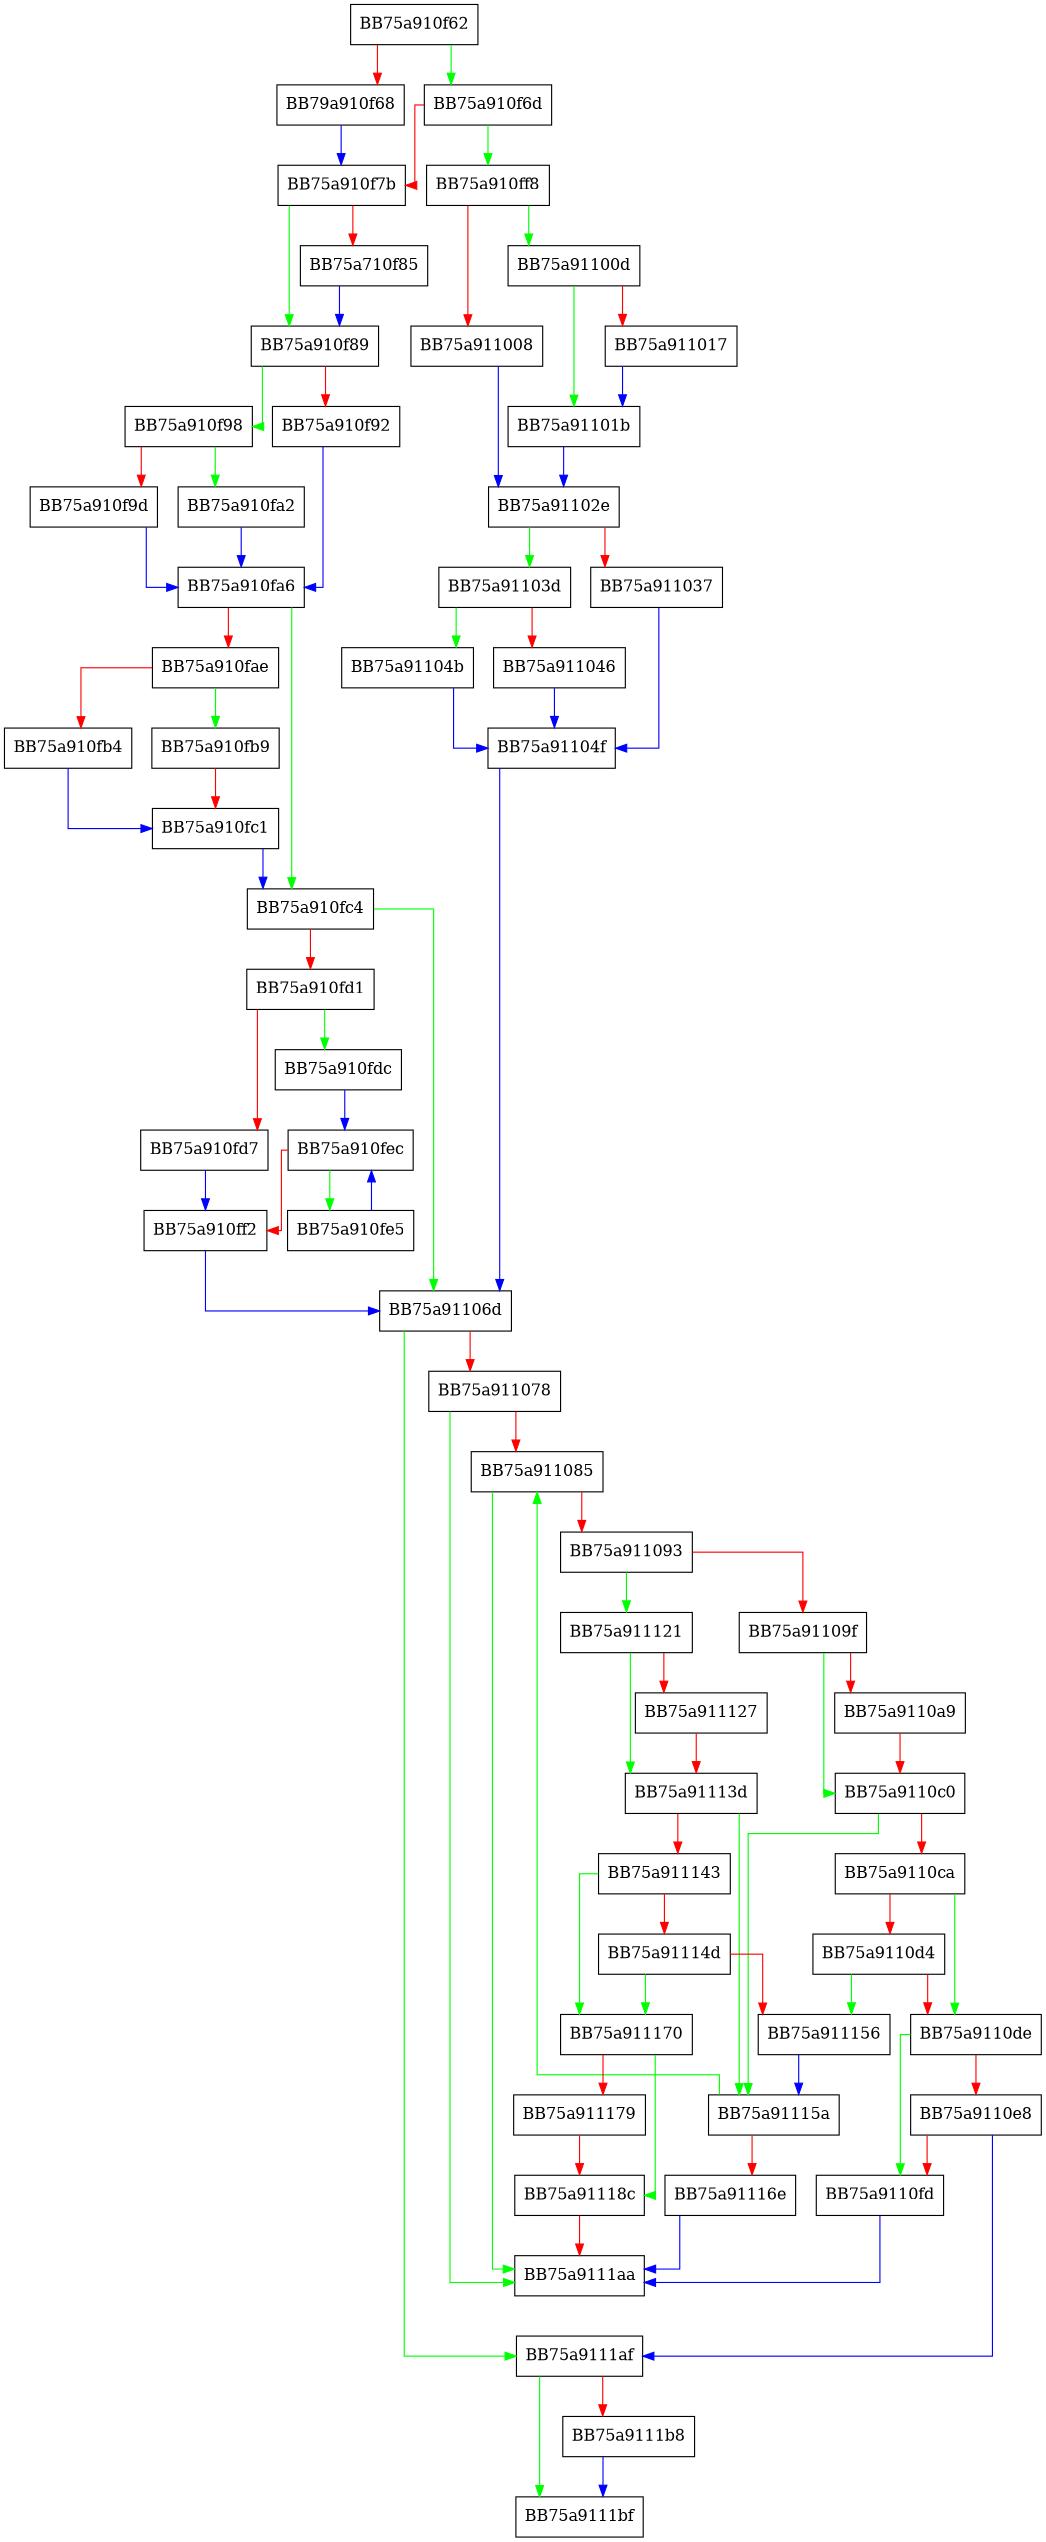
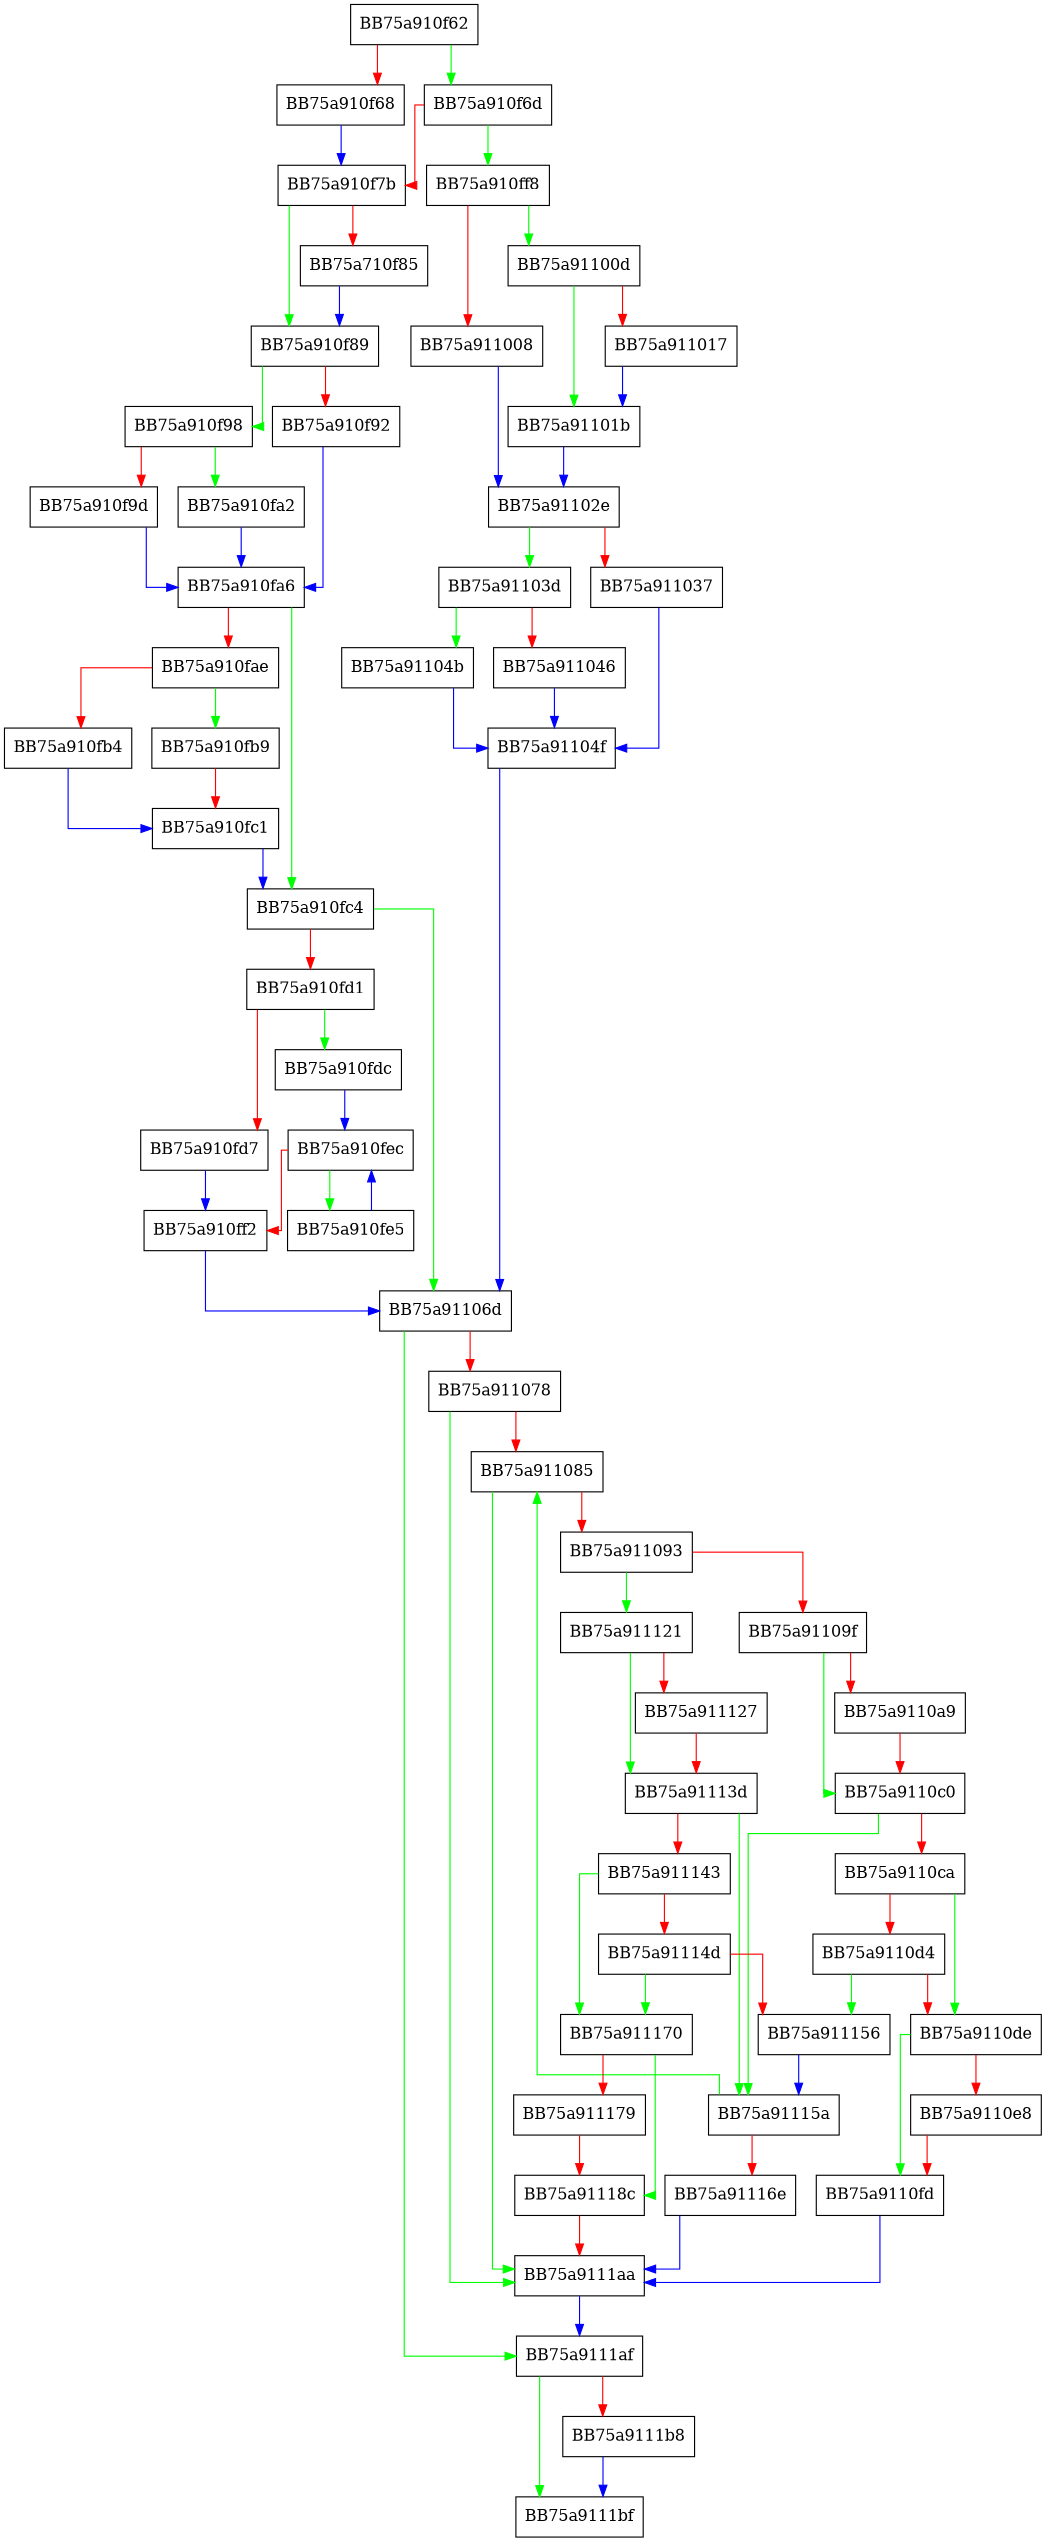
node "BB79a910f68": label "BB79a910f68" -> "BB75a910f68"
edge "BB75a9110e8" -> "BB75a9111af": now "BB75a9111aa" -> "BB75a9111af"
